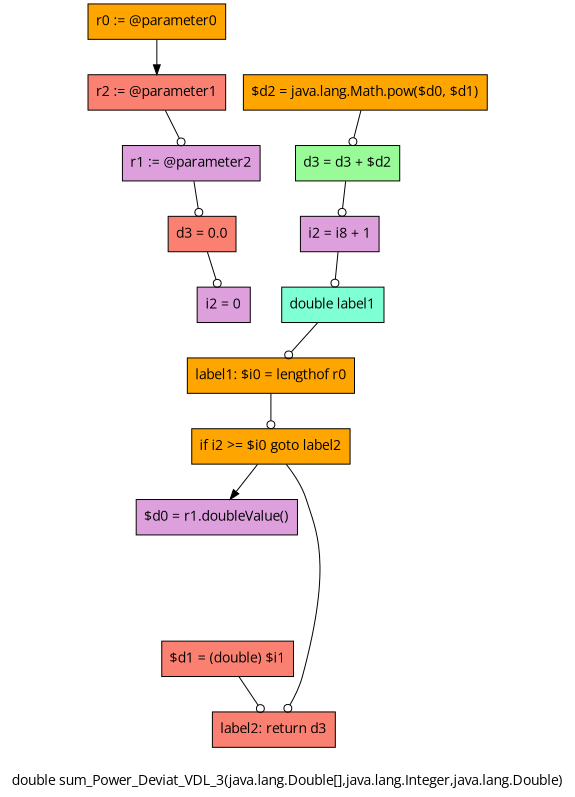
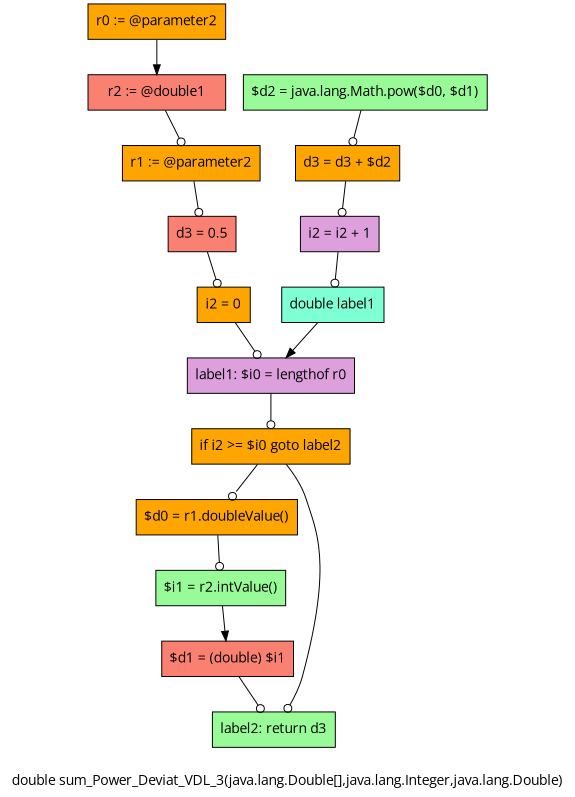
node "r0 := @parameter0": label "r0 := @parameter0" -> "r0 := @parameter2"
node "r2 := @parameter1": label "r2 := @parameter1" -> "r2 := @double1"
node "$d2 = java.lang.Math.pow($d0, $d1)": fillcolor orange -> palegreen
node "r1 := @parameter2": fillcolor plum -> orange
node "d3 = d3 + $d2": fillcolor palegreen -> orange
node "d3 = 0.0": label "d3 = 0.0" -> "d3 = 0.5"
node "i2 = i8 + 1": label "i2 = i8 + 1" -> "i2 = i2 + 1"
node "i2 = 0": fillcolor plum -> orange
edge "i2 = 0" -> "label1: $i0 = lengthof r0": added
edge "double label1" -> "label1: $i0 = lengthof r0": arrowhead odot -> normal
node "label1: $i0 = lengthof r0": fillcolor orange -> plum
edge "if i2 >= $i0 goto label2" -> "$d0 = r1.doubleValue()": arrowhead normal -> odot
node "$d0 = r1.doubleValue()": fillcolor plum -> orange
node "$i1 = r2.intValue()": added
node "label2: return d3": fillcolor salmon -> palegreen
